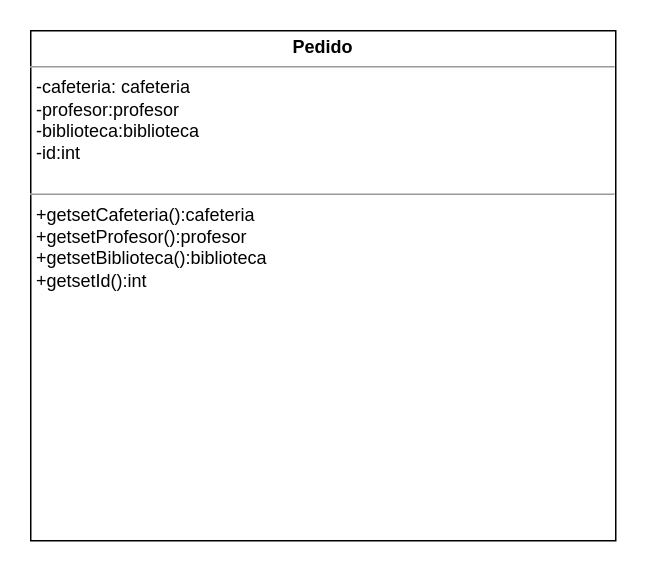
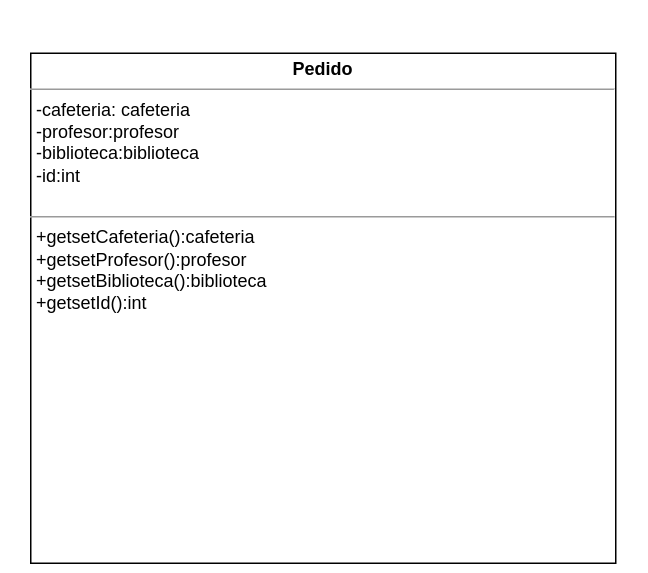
node "Pedido -cafeteria: cafeteria -profesor:profesor -biblioteca:biblioteca -id:int +getsetCafeteria():cafeteria +getsetProfesor():profesor +getsetBiblioteca():biblioteca +getsetId():int": moved (323, 286) -> (323, 308)
